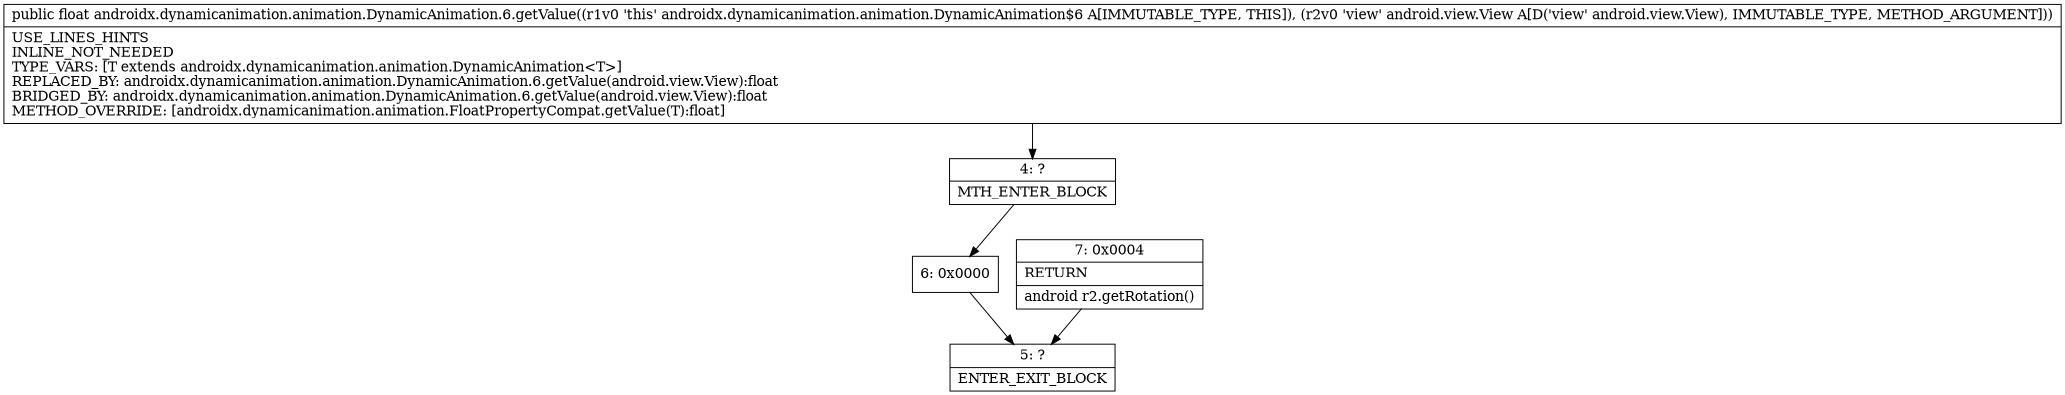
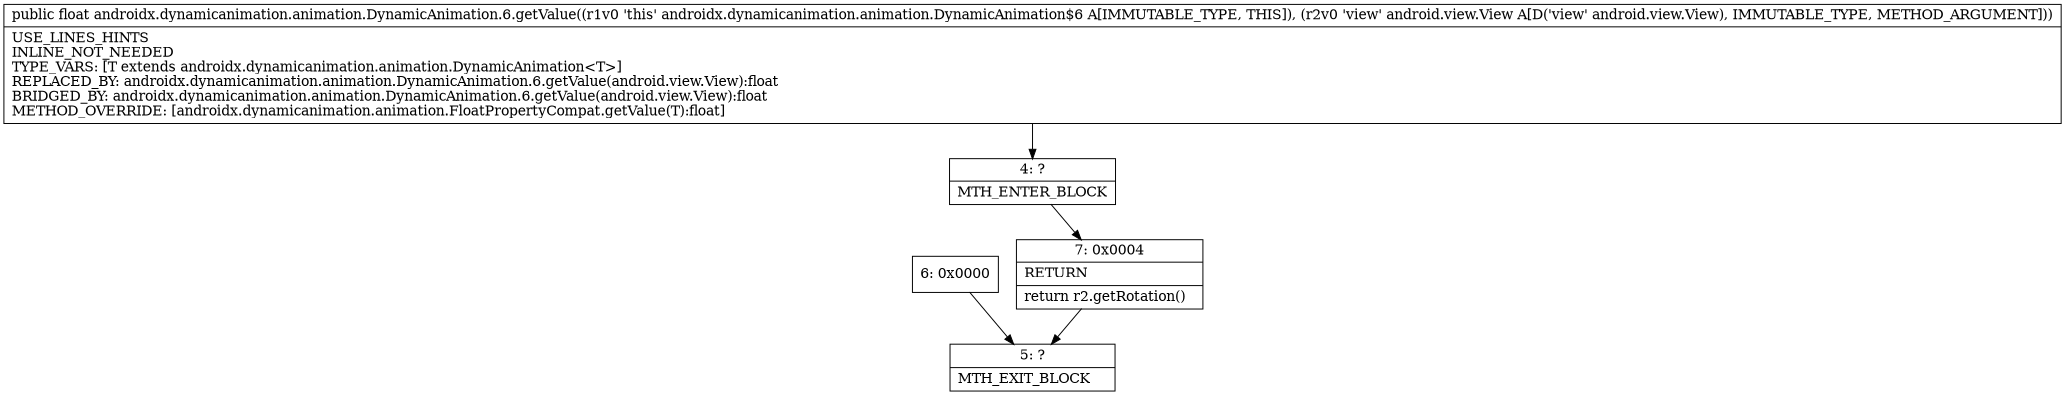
edge "4: ?" -> "6: 0x0000": now "4: ?" -> "7: 0x0004"
node "7: 0x0004": text "android r2.getRotation()" -> "return r2.getRotation()"
node "5: ?": text "ENTER_EXIT_BLOCK" -> "MTH_EXIT_BLOCK"
